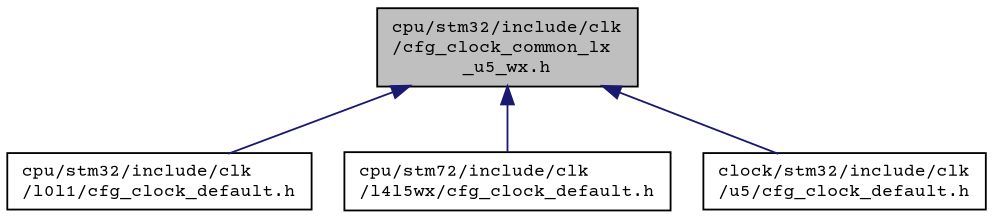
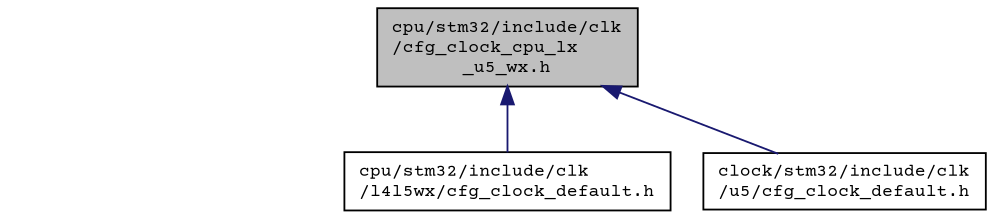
node "cpu/stm32/include/clk /cfg_clock_common_lx _u5_wx.h": label "cpu/stm32/include/clk /cfg_clock_common_lx _u5_wx.h" -> "cpu/stm32/include/clk /cfg_clock_cpu_lx _u5_wx.h"
node "cpu/stm32/include/clk /l0l1/cfg_clock_default.h": removed
node "cpu/stm72/include/clk /l4l5wx/cfg_clock_default.h": label "cpu/stm72/include/clk /l4l5wx/cfg_clock_default.h" -> "cpu/stm32/include/clk /l4l5wx/cfg_clock_default.h"
